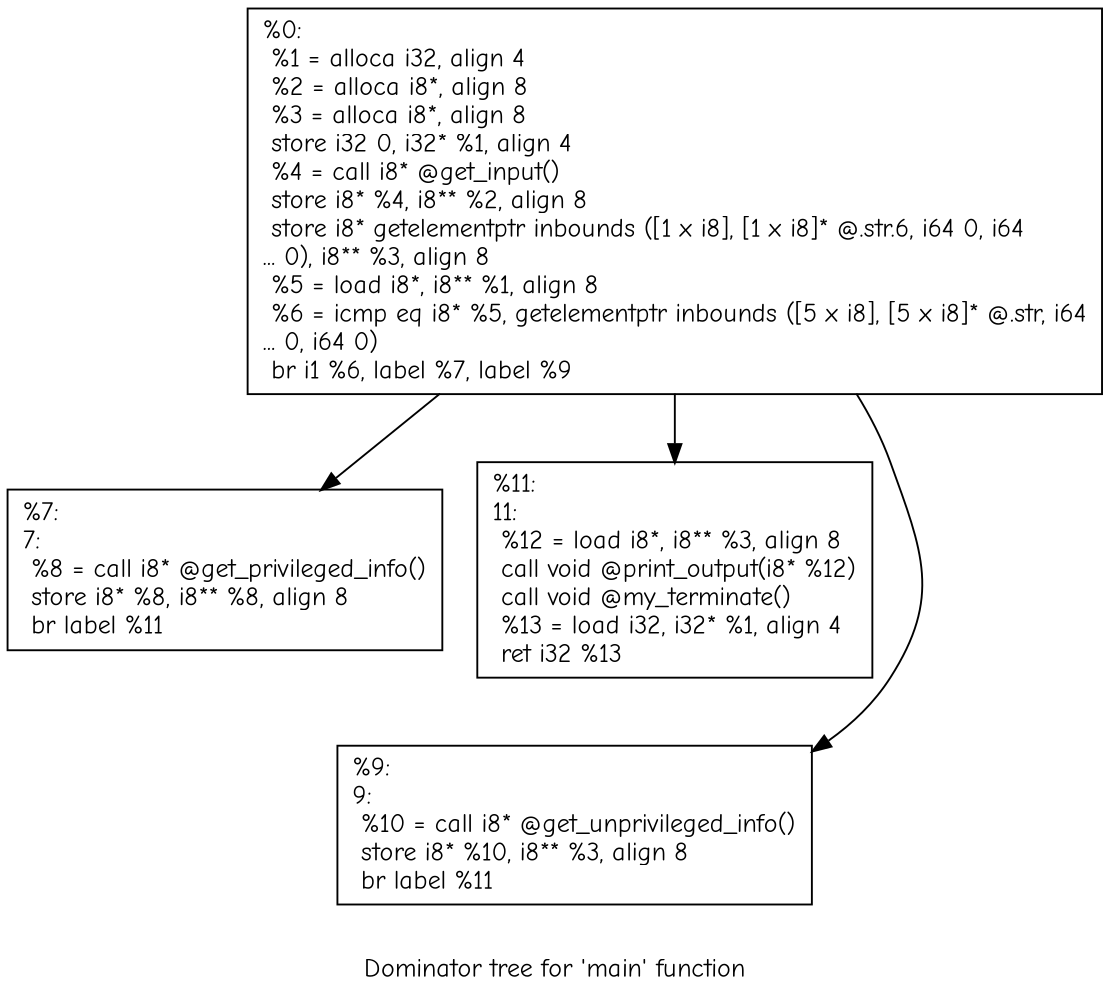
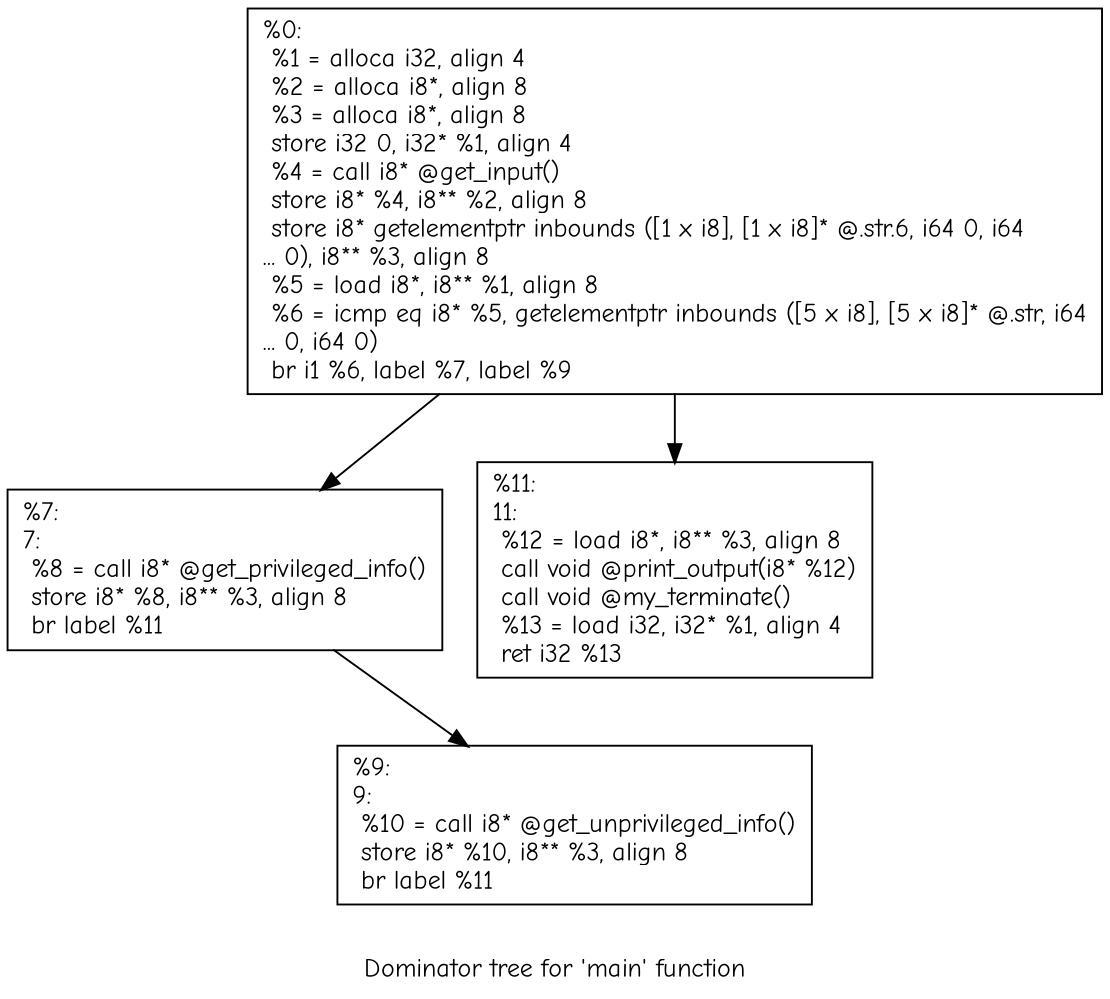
edge "%0:" -> "%9:": now "%7:" -> "%9:"
node "%7:": text "store i8* %8, i8** %8, align 8" -> "store i8* %8, i8** %3, align 8"
